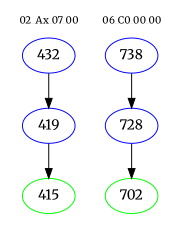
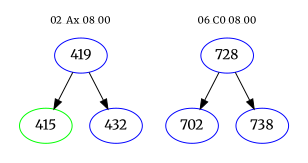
cluster "02_Ax_07_00": label "02_Ax_07_00" -> "02_Ax_08_00"
cluster "06_C0_00_00": label "06_C0_00_00" -> "06_C0_08_00"
edge "432" -> "419": reversed
edge "738" -> "728": reversed
node "702": color green -> blue
